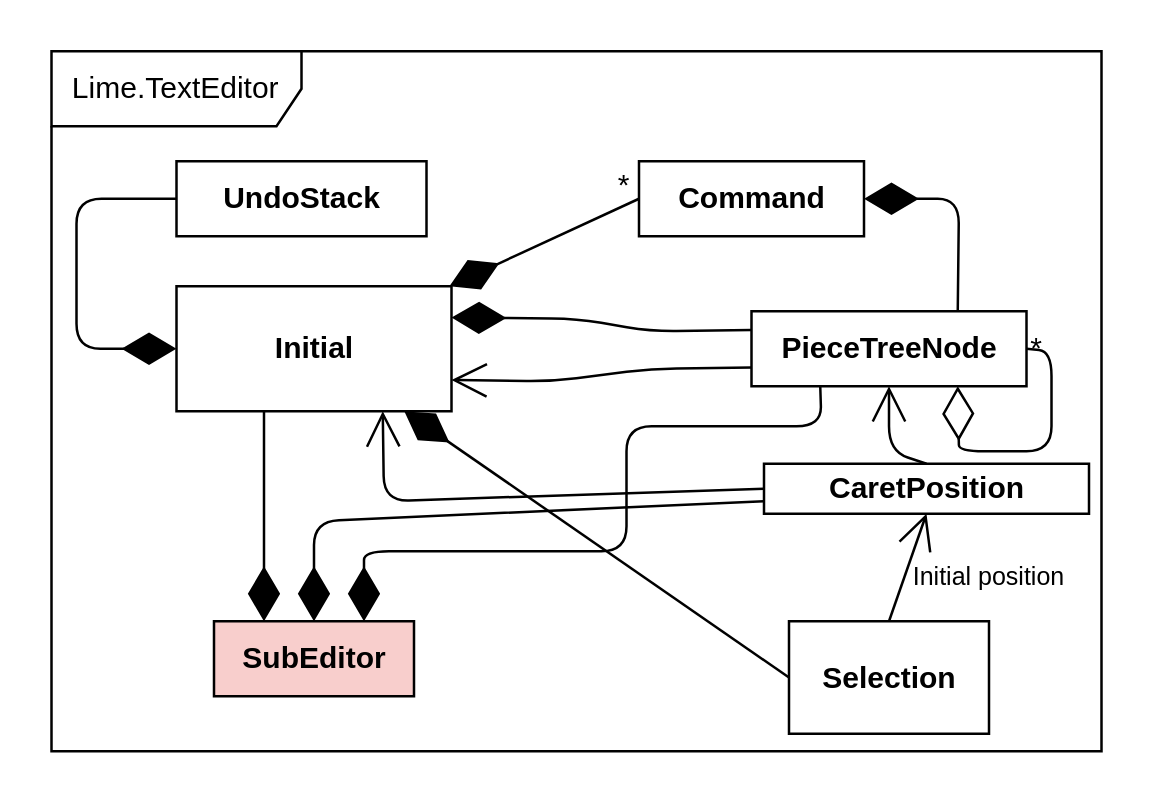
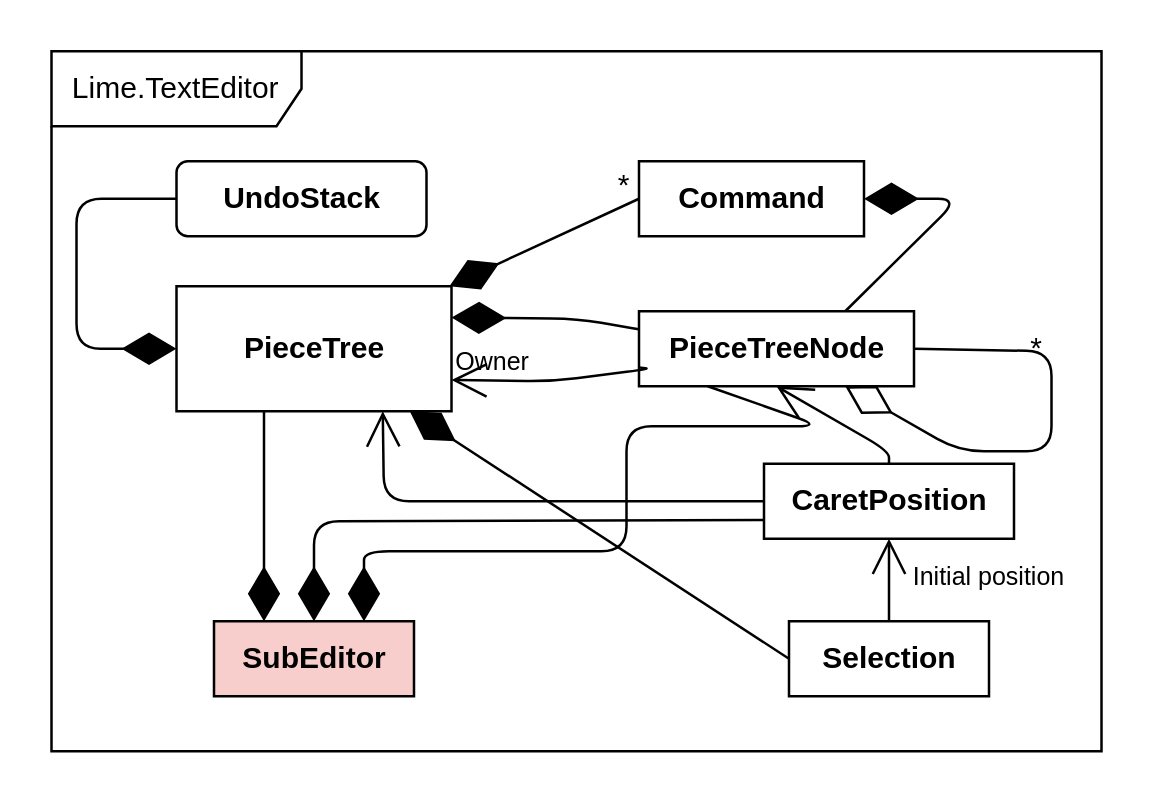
node "UndoStack": shape rectangle -> rounded rectangle
node "Initial": label "Initial" -> "PieceTree"
node "PieceTreeNode": moved (889, 349) -> (776, 349)
node "Owner": added
node "CaretPosition": size 325x50 -> 250x75
node "Selection": size 200x113 -> 200x75
